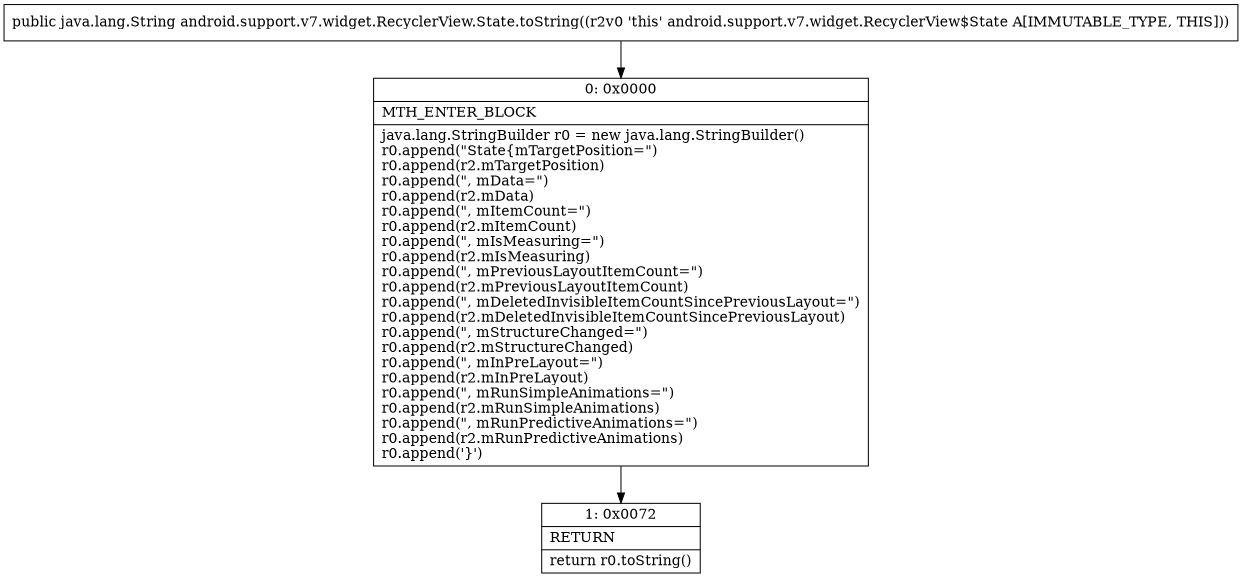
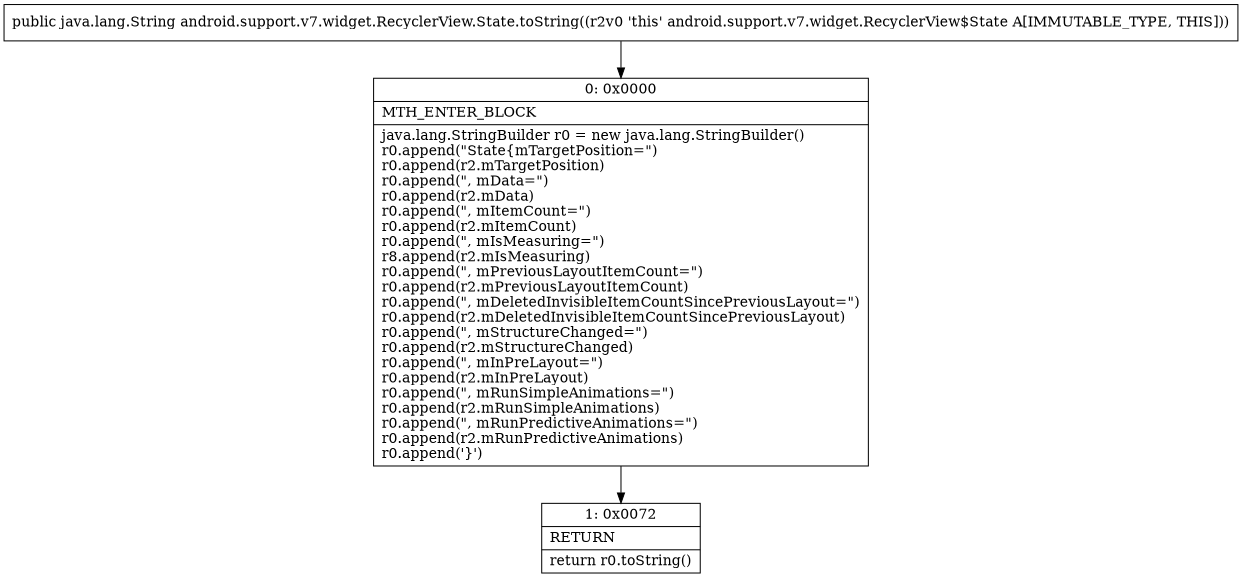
node "0: 0x0000": text "r0.append(r2.mIsMeasuring)" -> "r8.append(r2.mIsMeasuring)"
